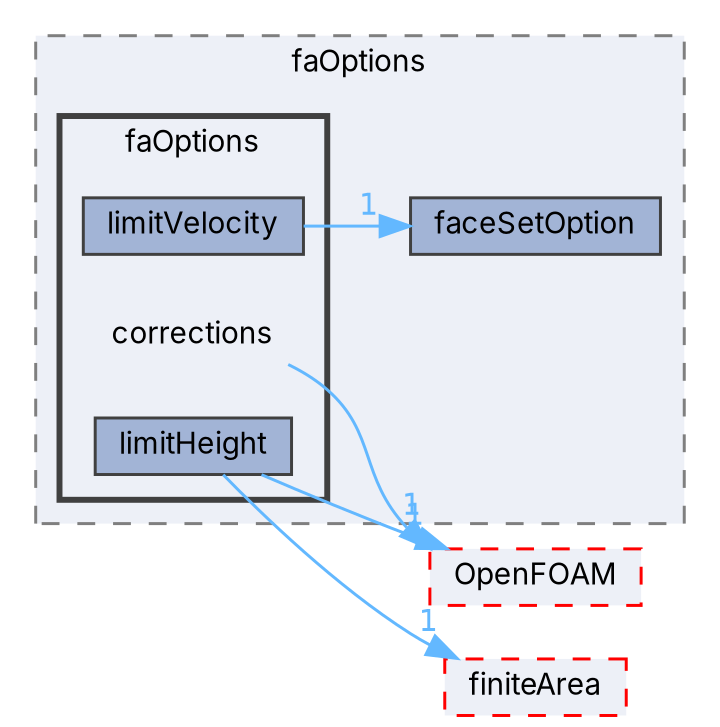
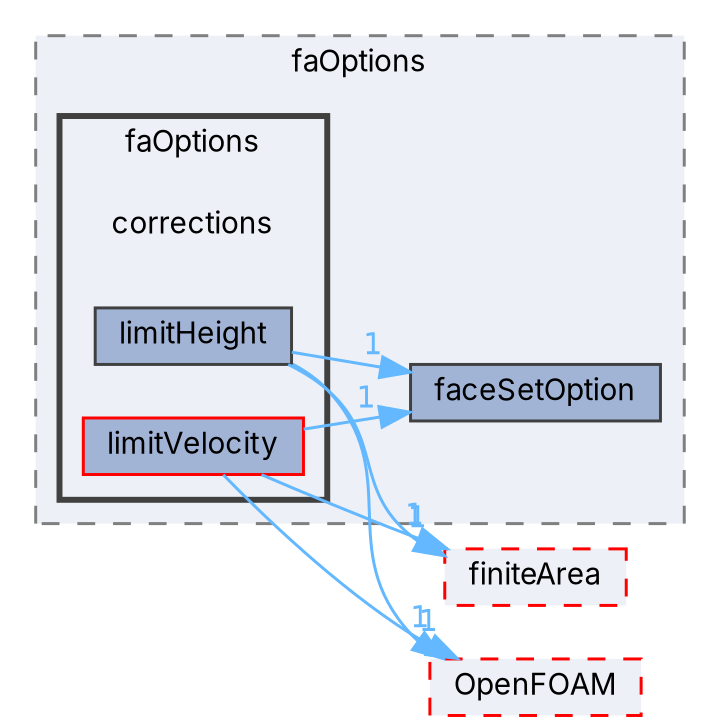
node "limitVelocity": color grey25 -> red
edge "limitHeight" -> "faceSetOption": added
edge "corrections" -> "OpenFOAM": now "limitVelocity" -> "OpenFOAM"
edge "limitVelocity" -> "finiteArea": added
